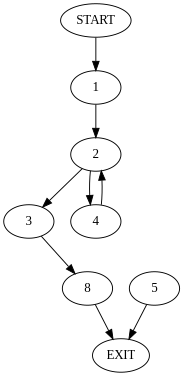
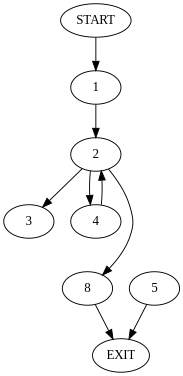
edge "3" -> "8": now "2" -> "8"
